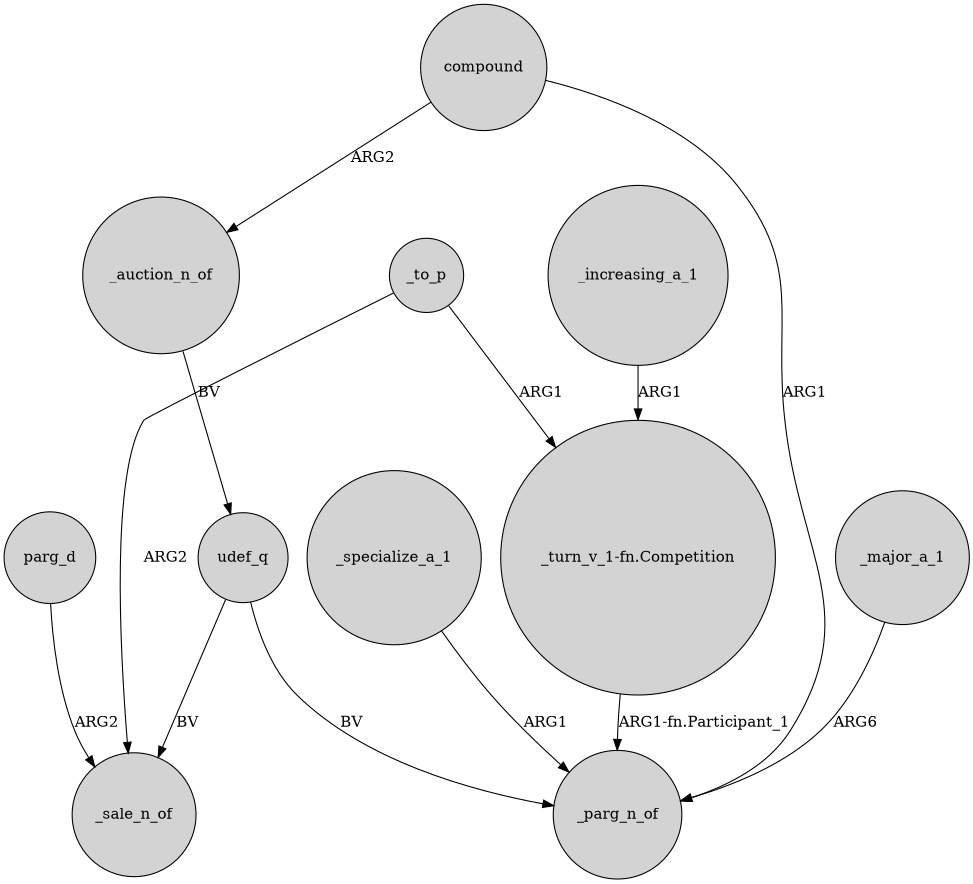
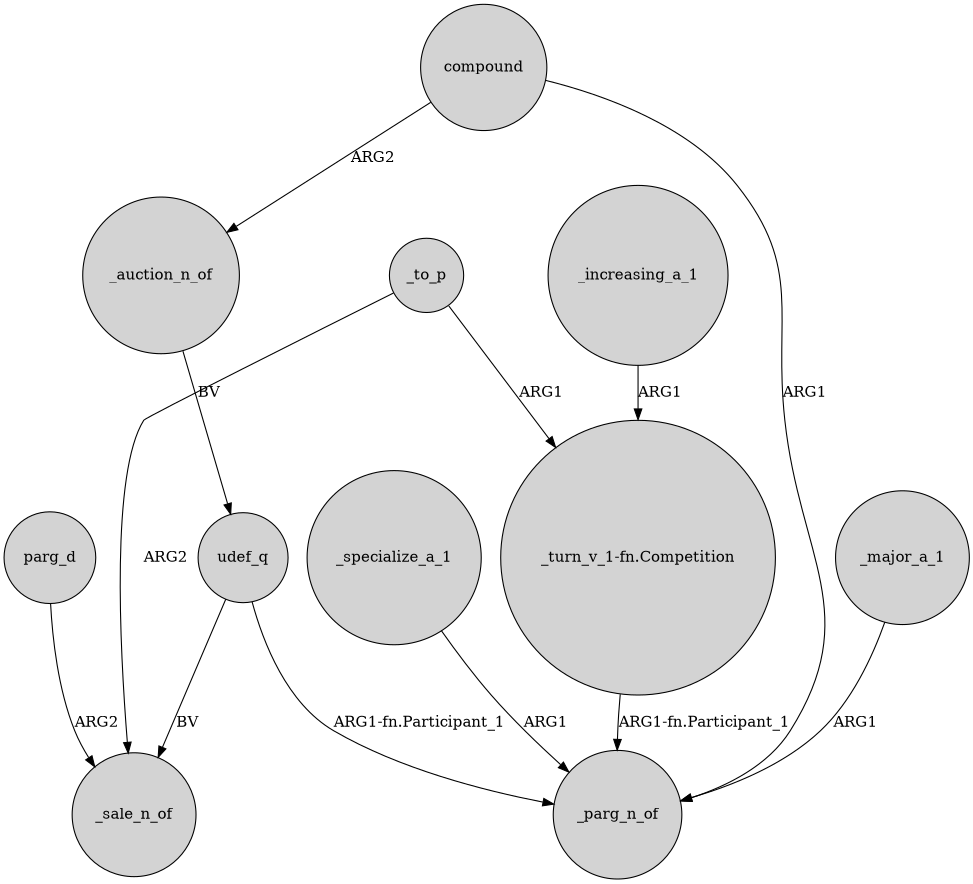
edge "udef_q" -> "_parg_n_of": label "BV" -> "ARG1-fn.Participant_1"
edge "_major_a_1" -> "_parg_n_of": label "ARG6" -> "ARG1"
